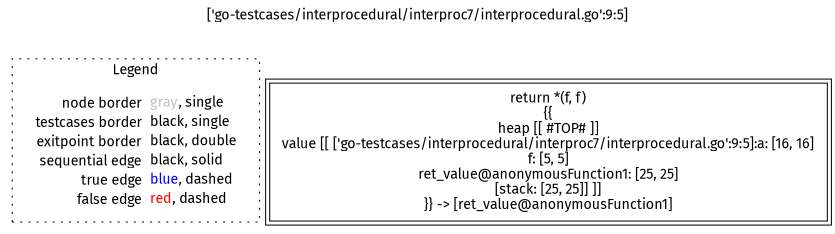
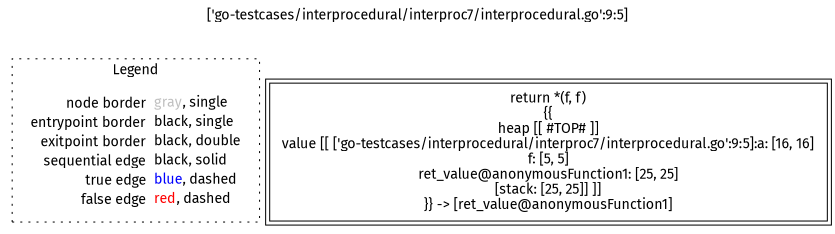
node "node border": text "testcases border" -> "entrypoint border"
